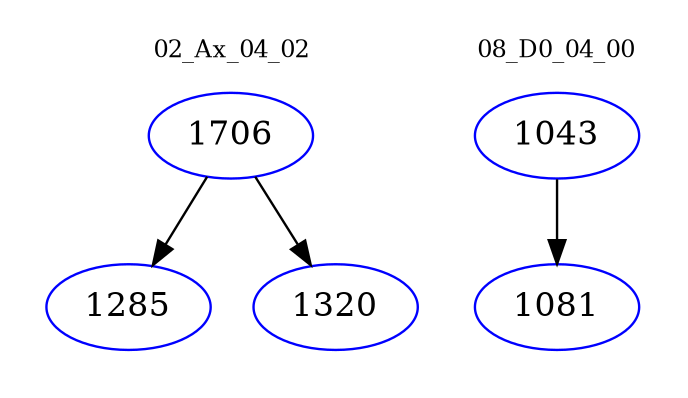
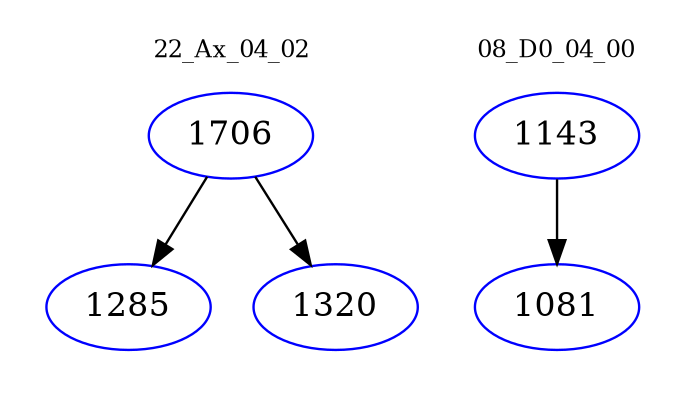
cluster "02_Ax_04_02": label "02_Ax_04_02" -> "22_Ax_04_02"
node "1043": label "1043" -> "1143"
